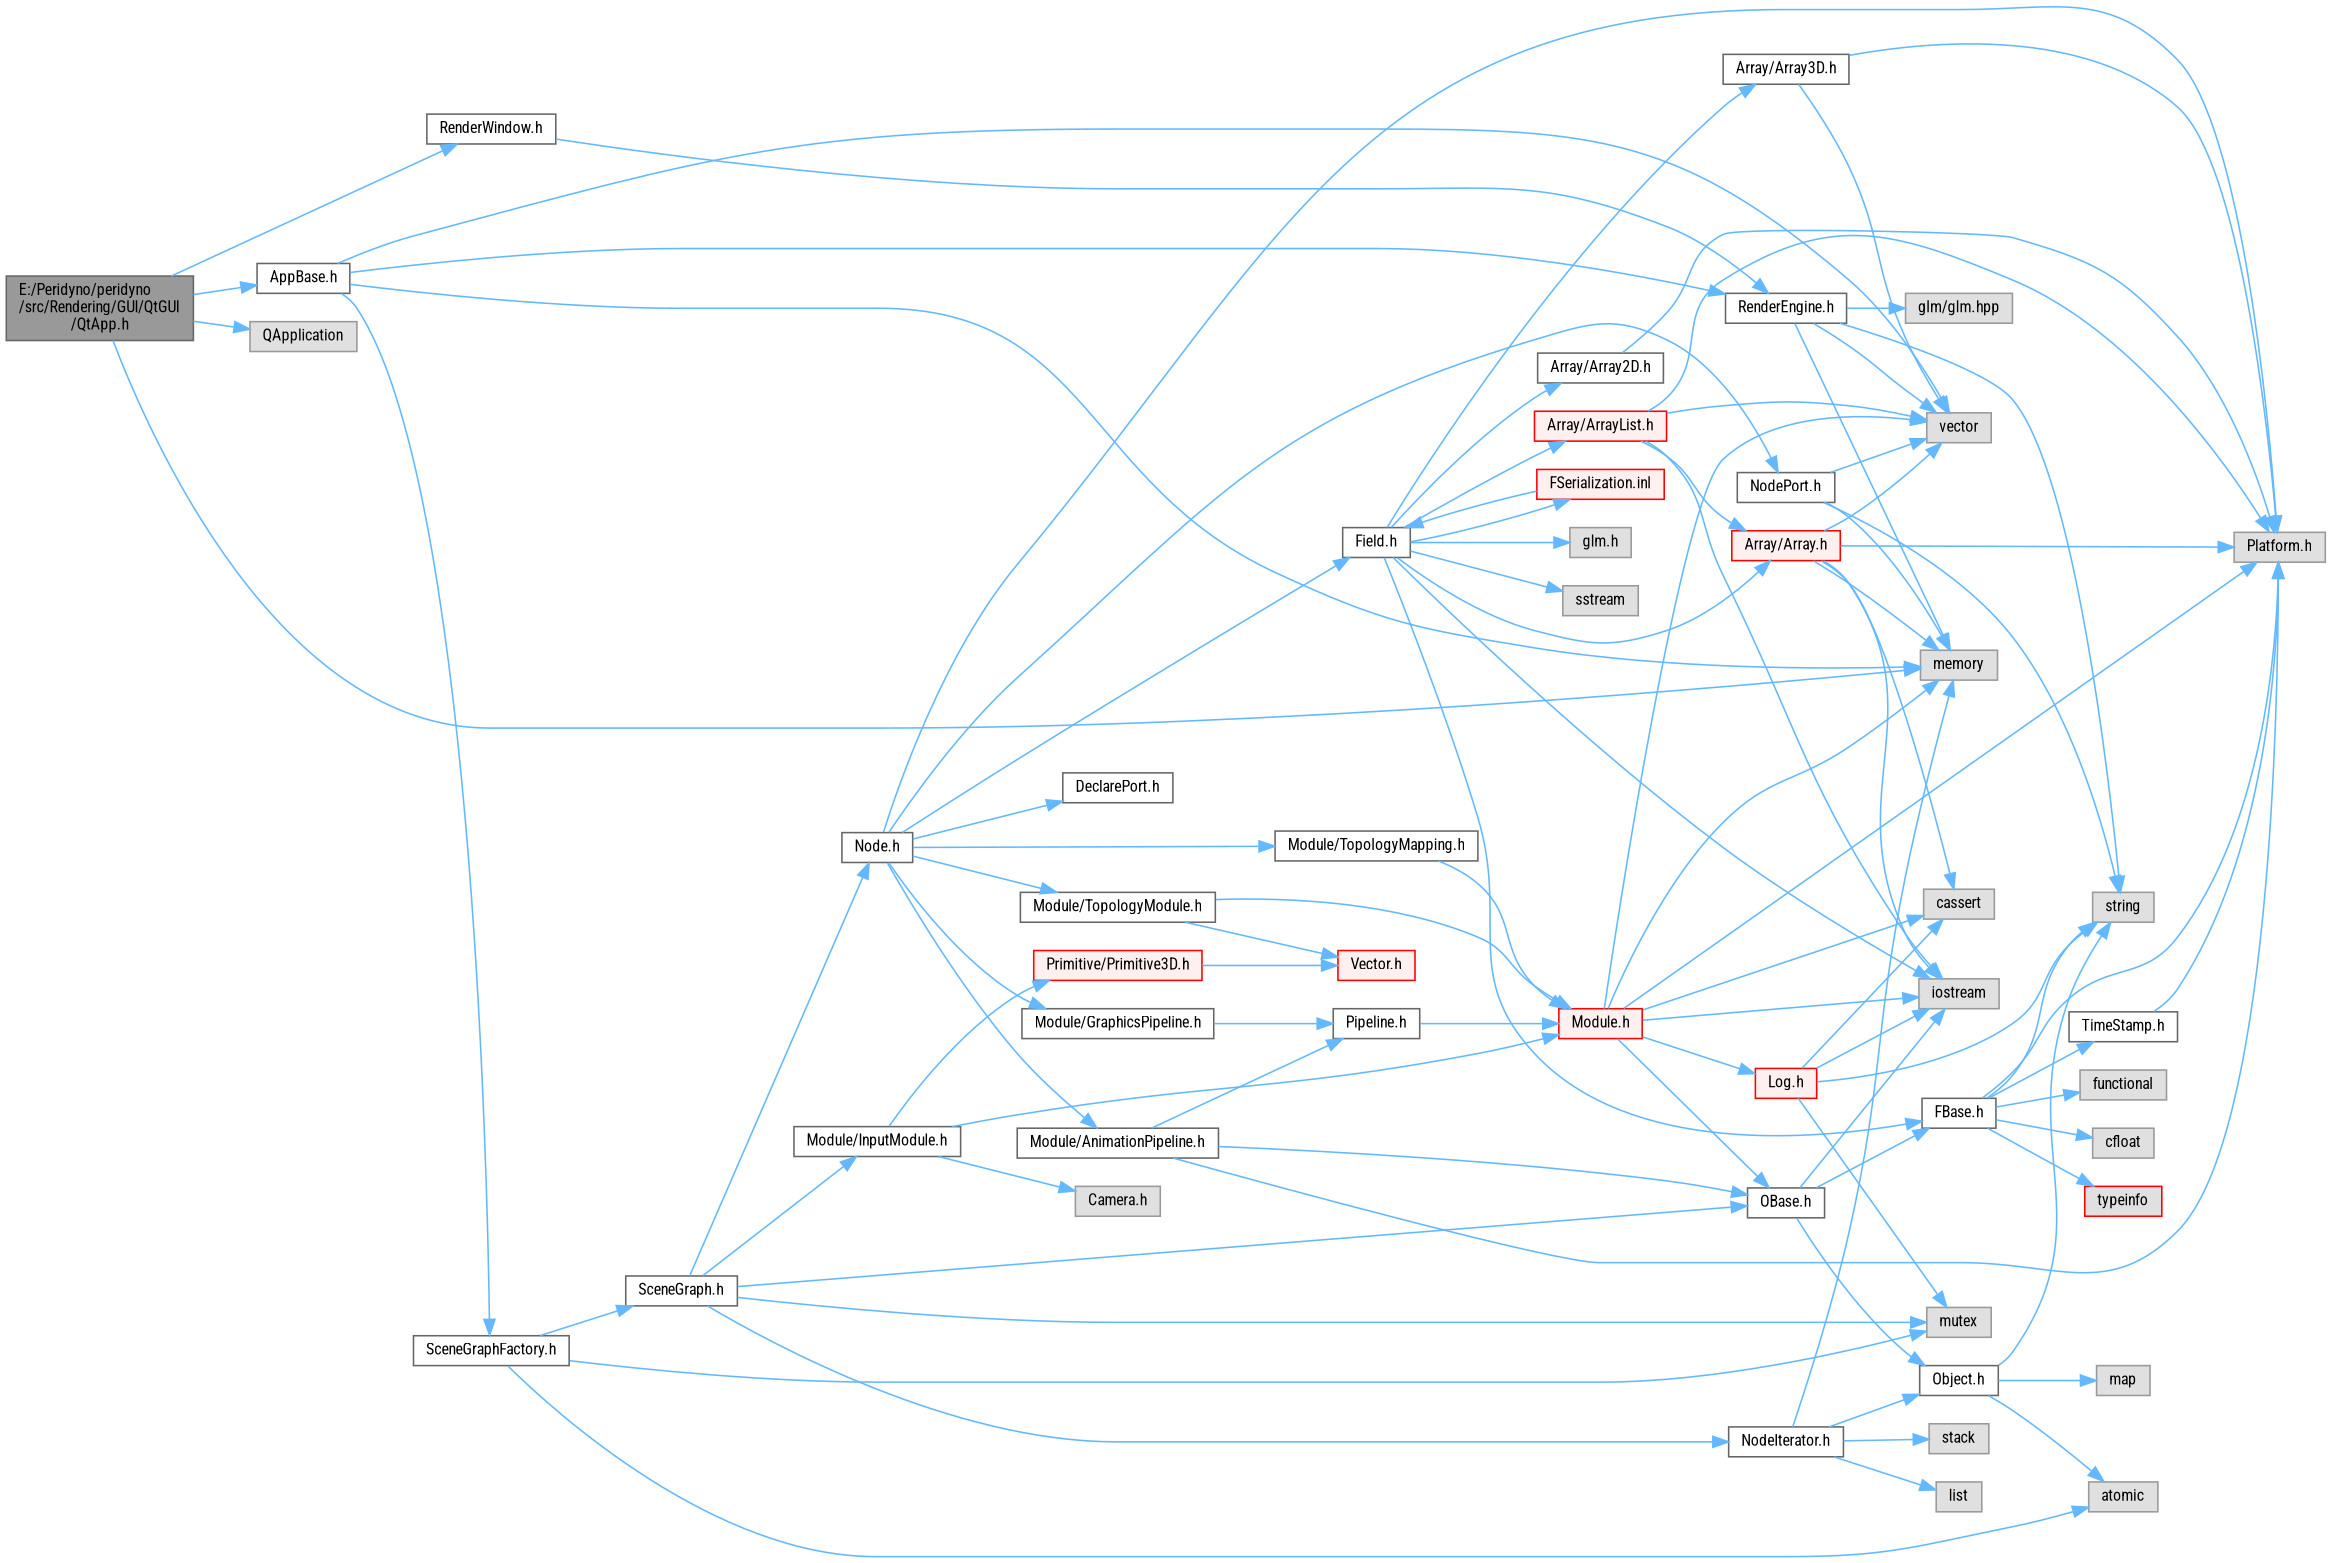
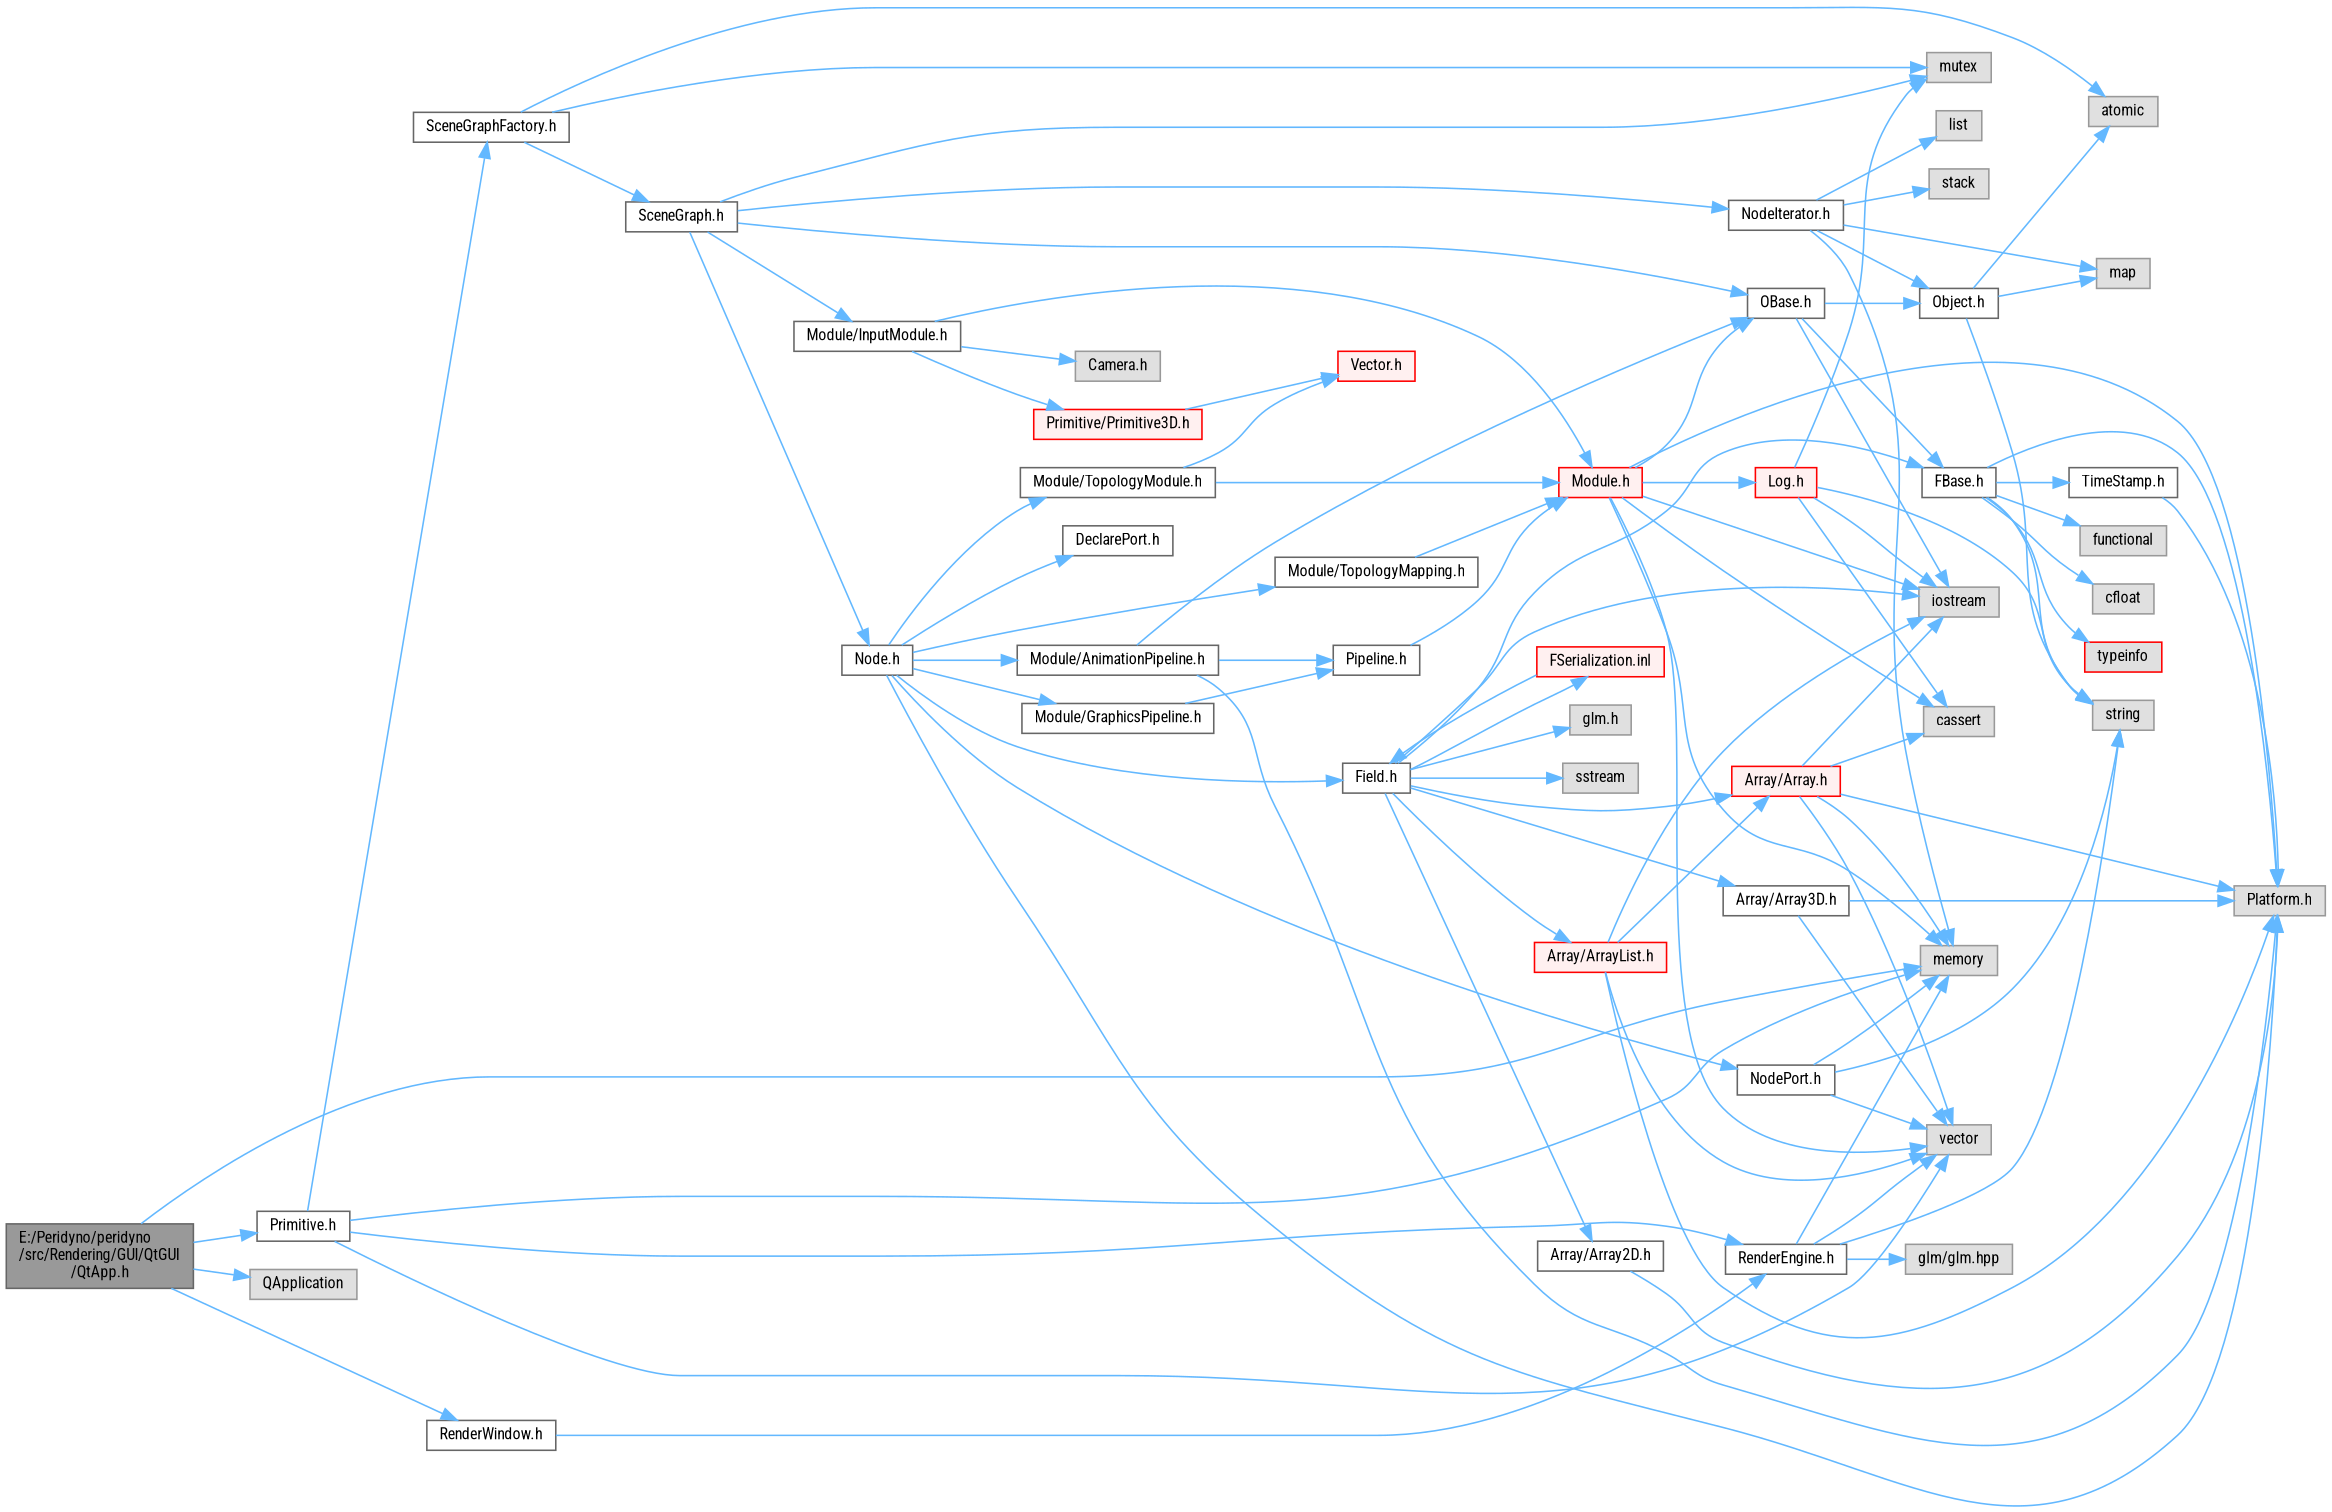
edge "NodeIterator.h" -> "map": added
node "AppBase.h": label "AppBase.h" -> "Primitive.h"
